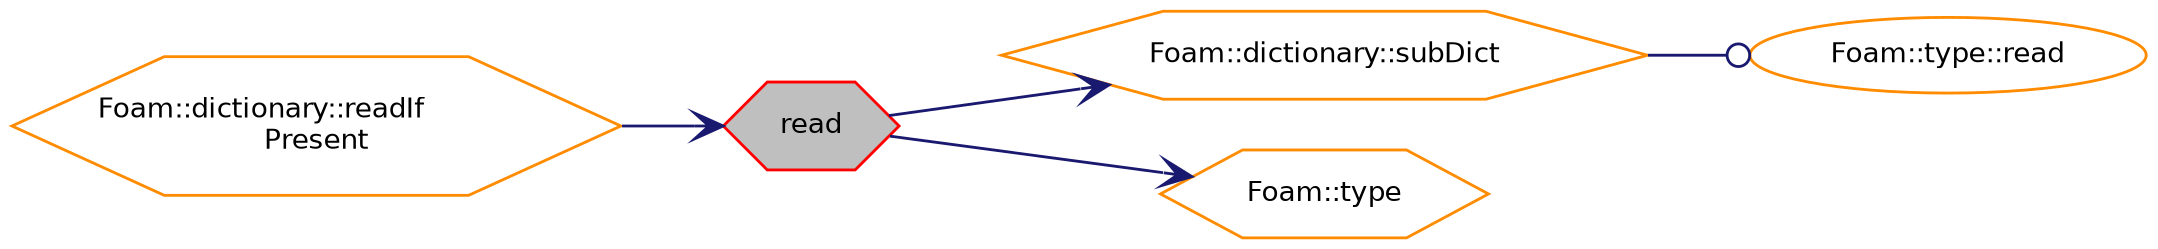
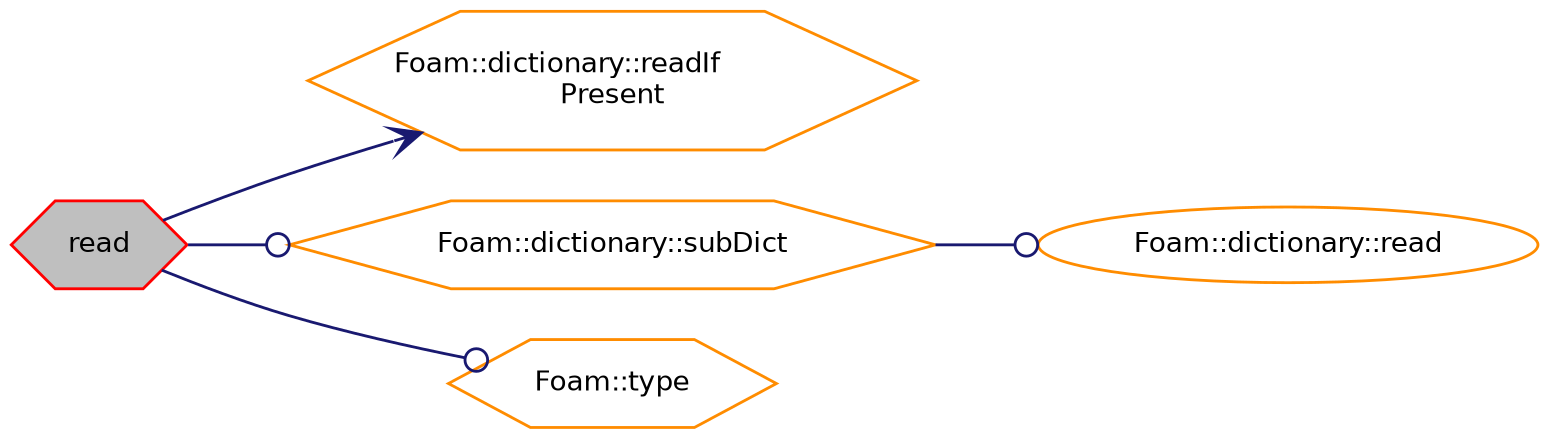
node "Foam::type::read": label "Foam::type::read" -> "Foam::dictionary::read"
edge "read" -> "Foam::dictionary::subDict": arrowhead vee -> odot
edge "Foam::dictionary::readIf Present" -> "read": reversed
edge "read" -> "Foam::type": arrowhead vee -> odot
